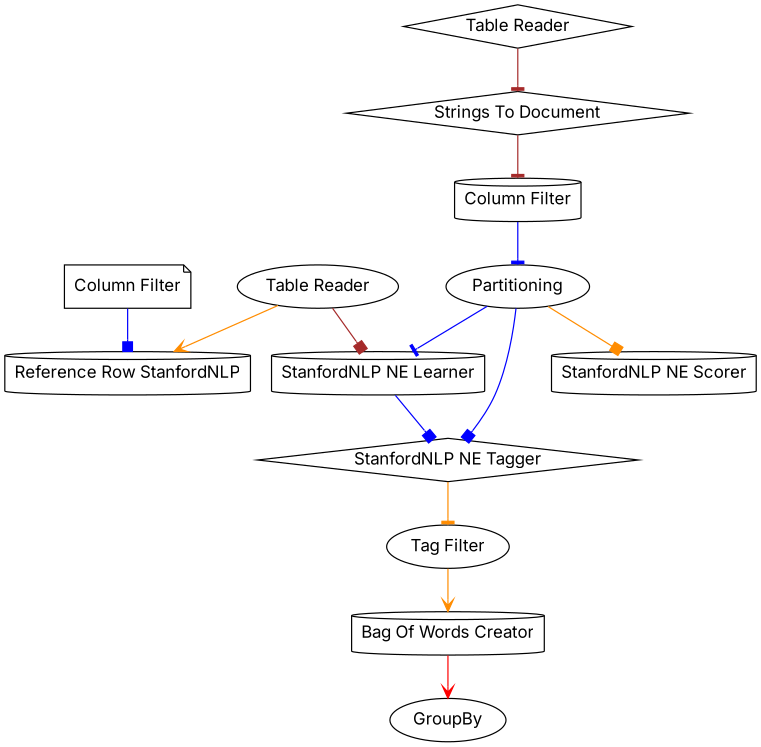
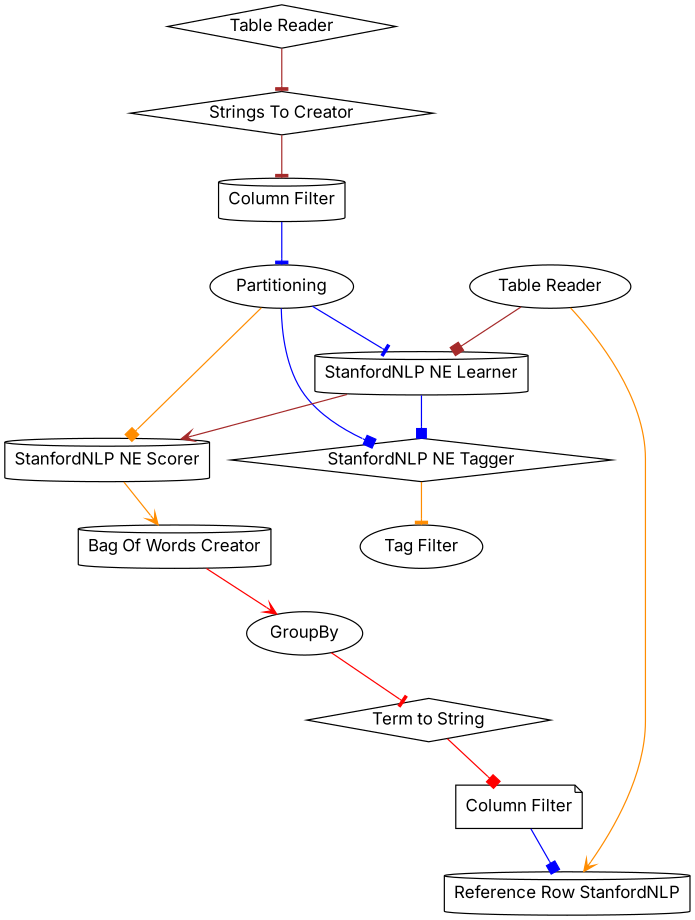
node "Strings To Document": label "Strings To Document" -> "Strings To Creator"
edge "StanfordNLP NE Learner" -> "StanfordNLP NE Scorer": added
edge "Tag Filter" -> "Bag Of Words Creator": now "StanfordNLP NE Scorer" -> "Bag Of Words Creator"
node "Term to String": added
